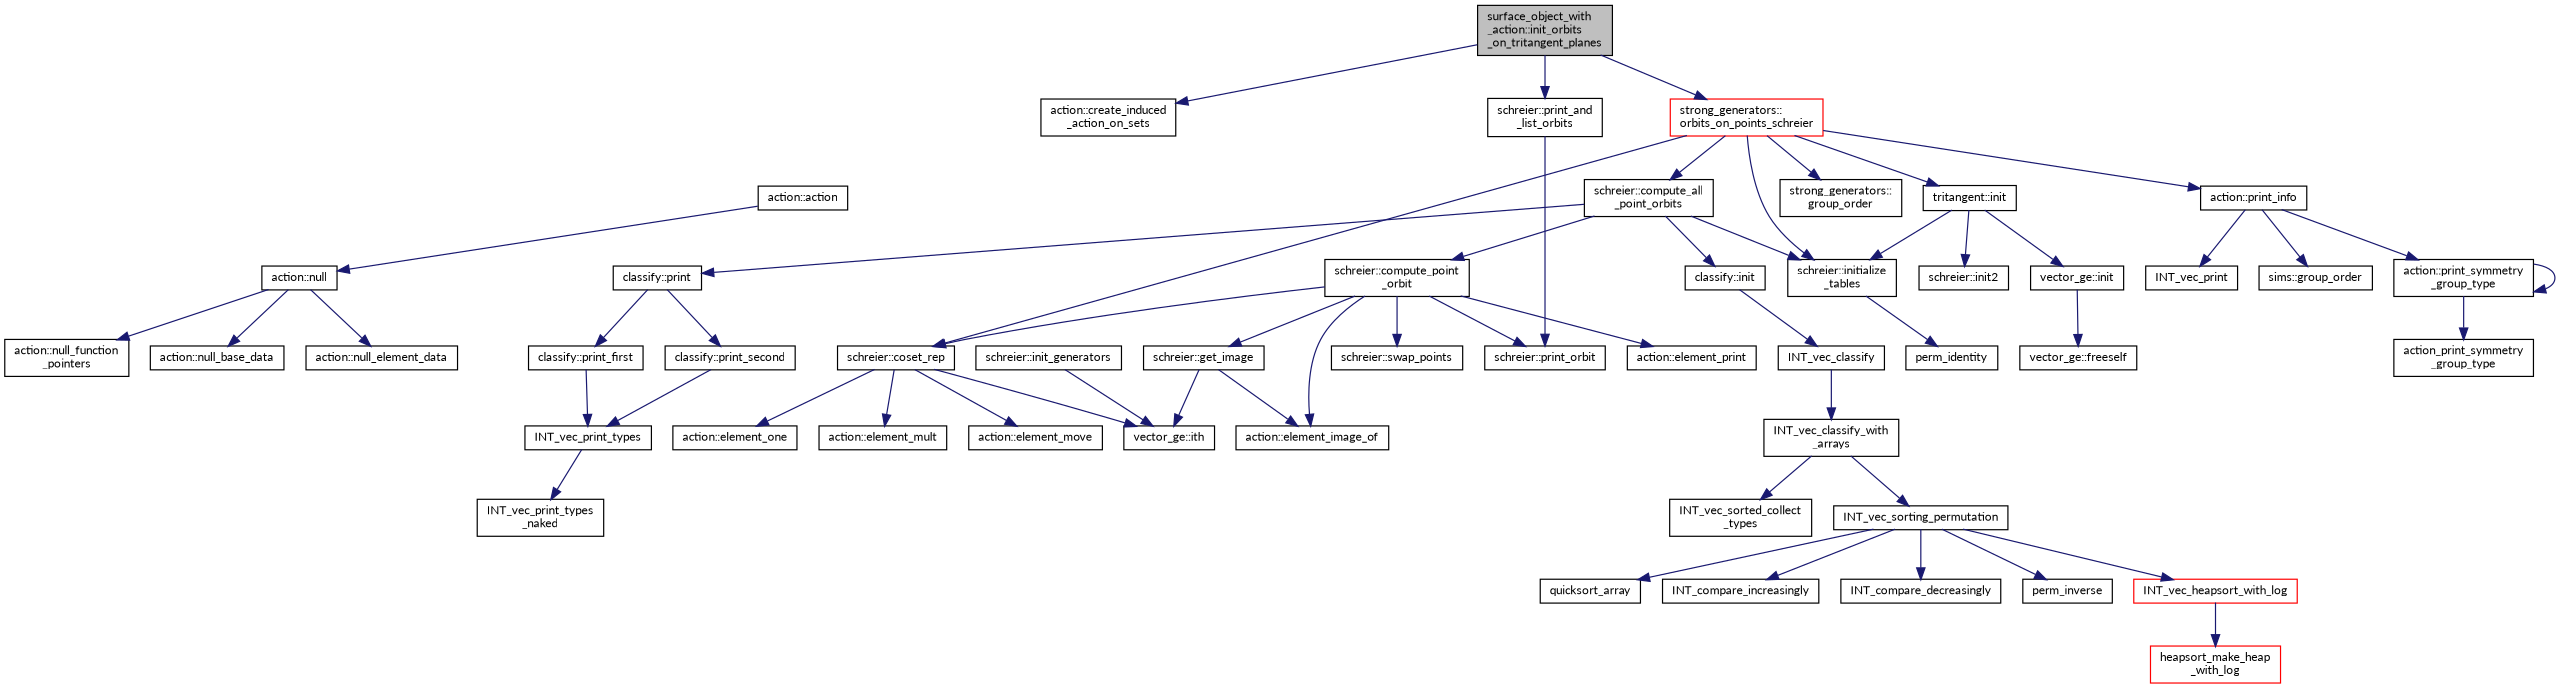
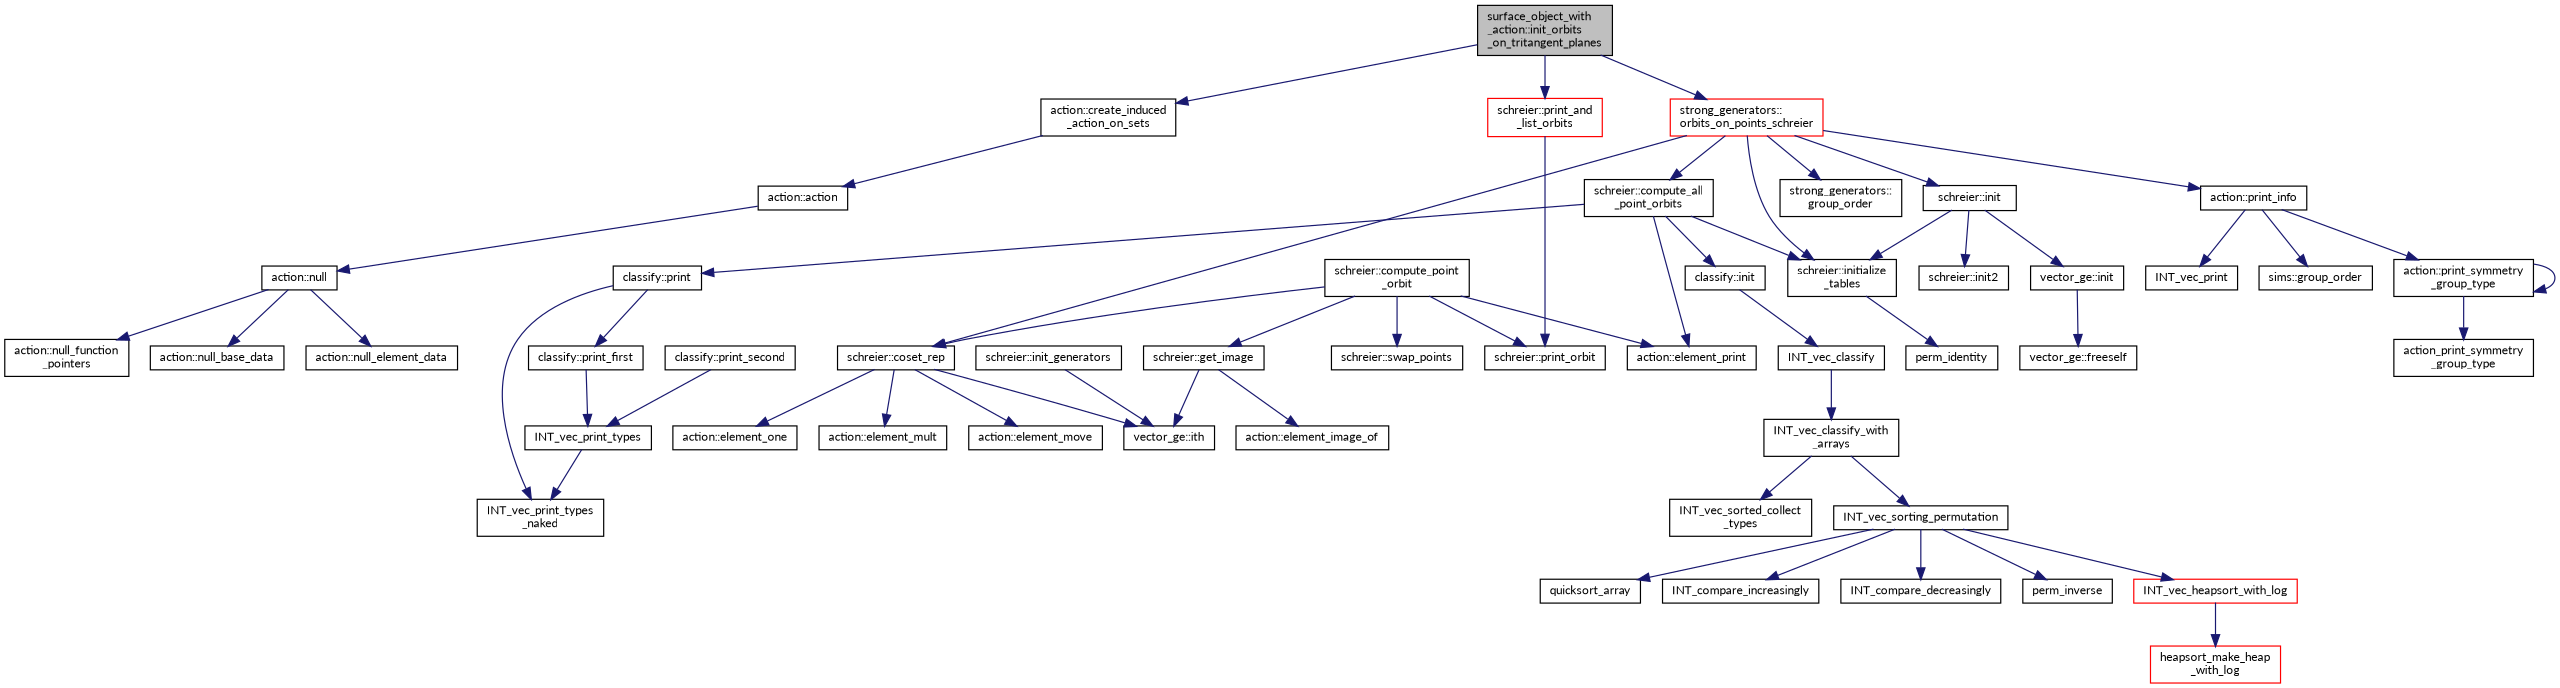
node "schreier::print_and _list_orbits": color black -> red
edge "action::create_induced _action_on_sets" -> "action::action": added
node "tritangent::init": label "tritangent::init" -> "schreier::init"
edge "schreier::compute_all _point_orbits" -> "schreier::compute_point _orbit": now "schreier::compute_all _point_orbits" -> "action::element_print"
edge "classify::print" -> "classify::print_second": now "classify::print" -> "INT_vec_print_types _naked"
edge "schreier::compute_point _orbit" -> "action::element_image_of": removed
